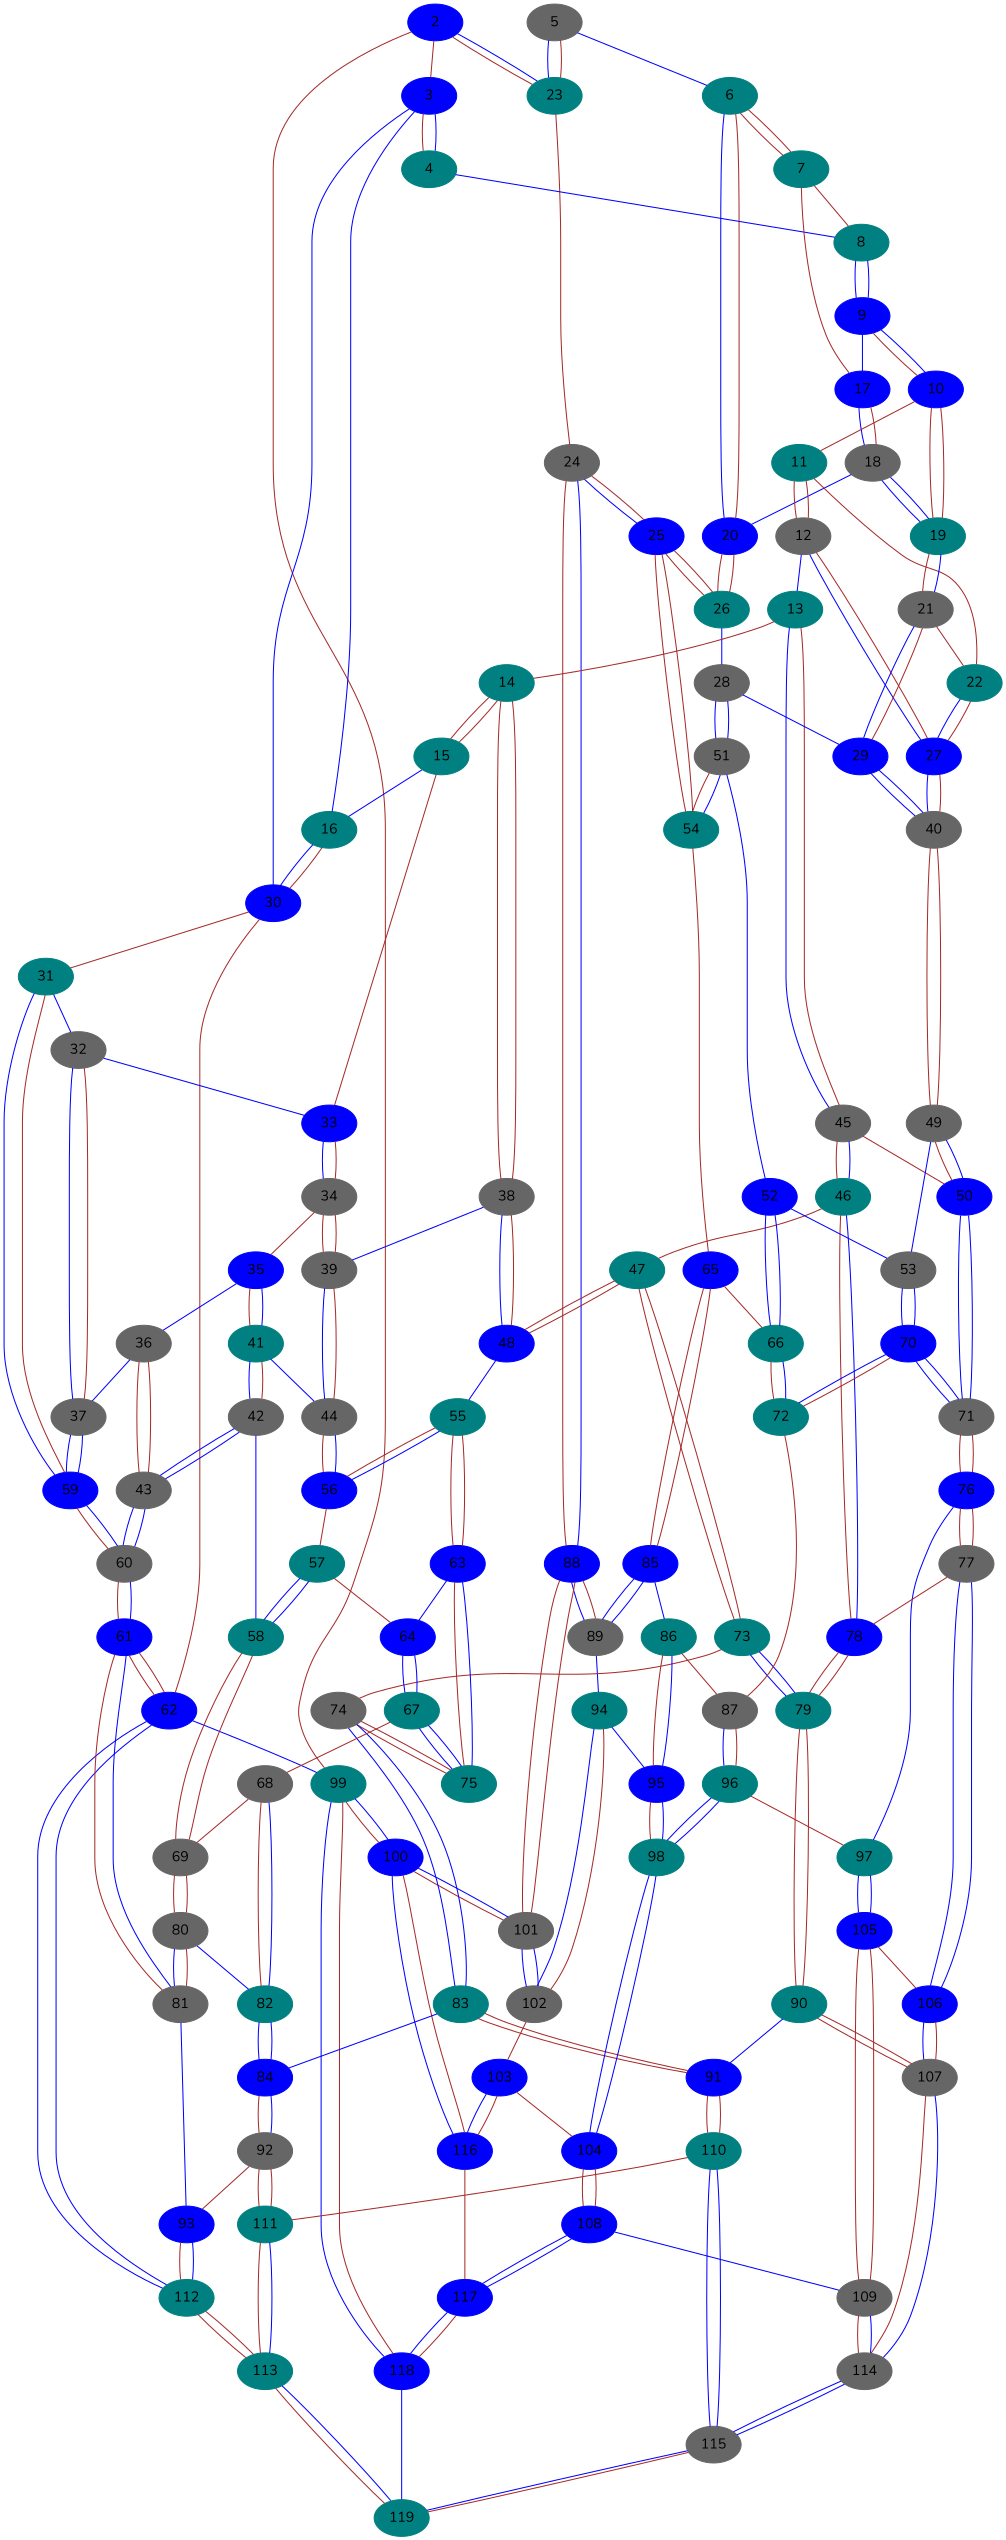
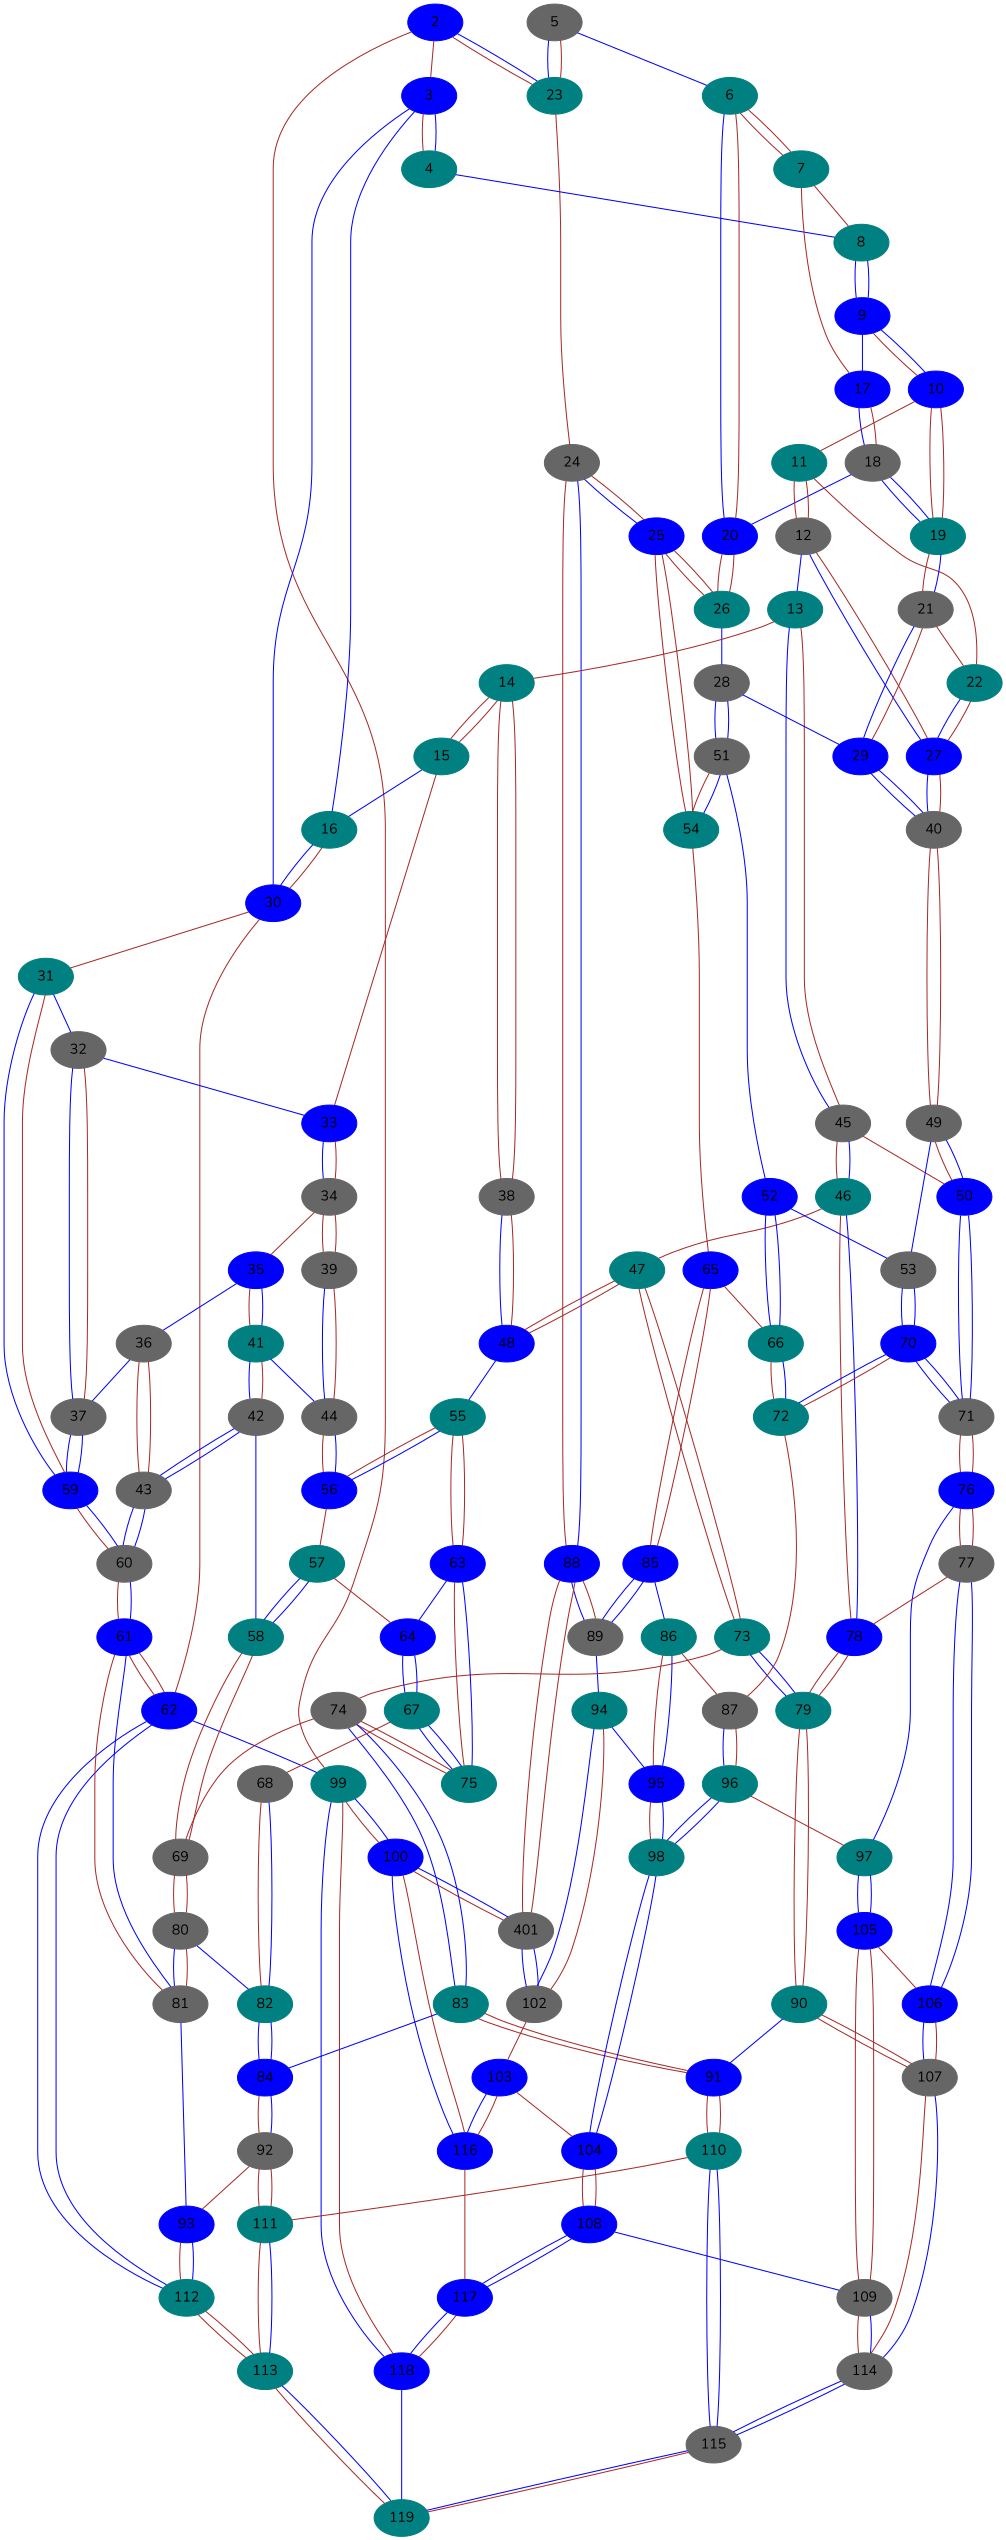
edge "38" -- "39": removed
edge "68" -- "69": now "74" -- "69"
node "101": label "101" -> "401"
